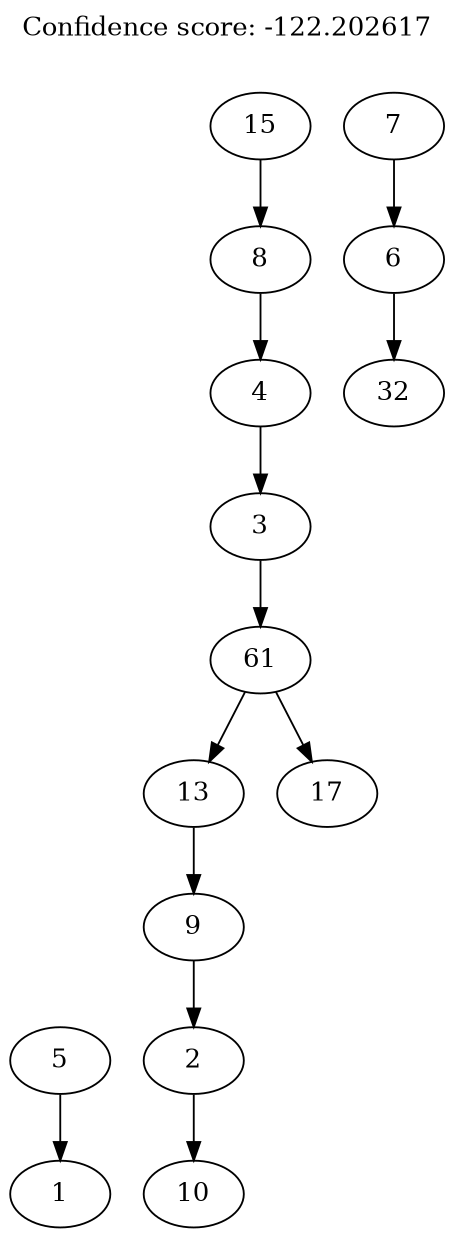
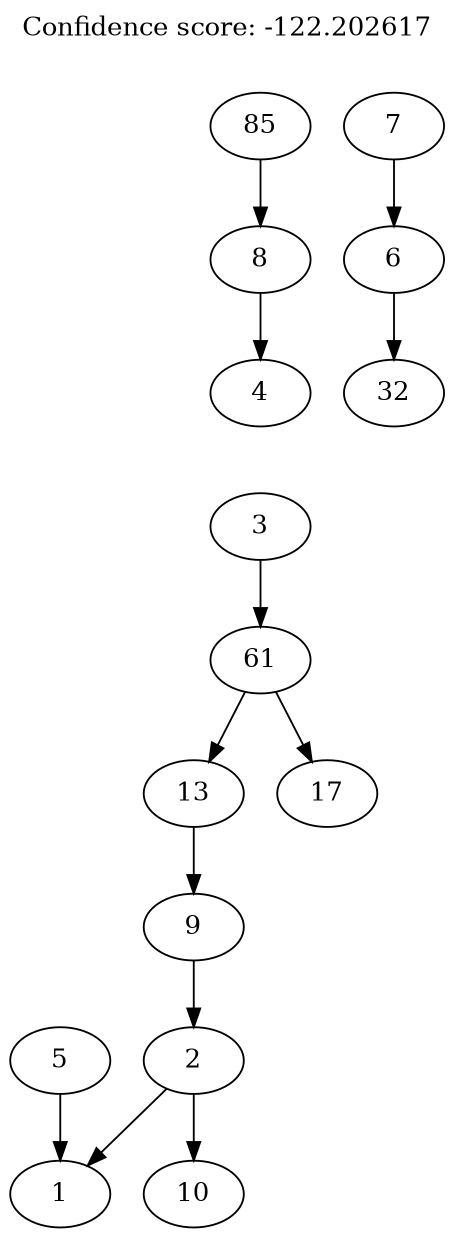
node "15": label "15" -> "85"
edge "4" -> "3": removed
edge "2" -> "1": added
